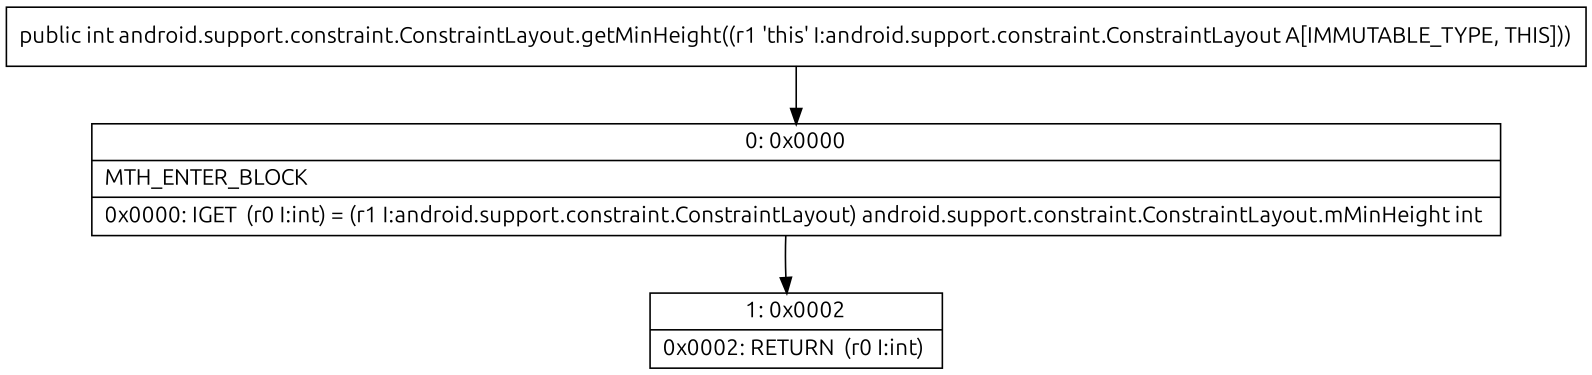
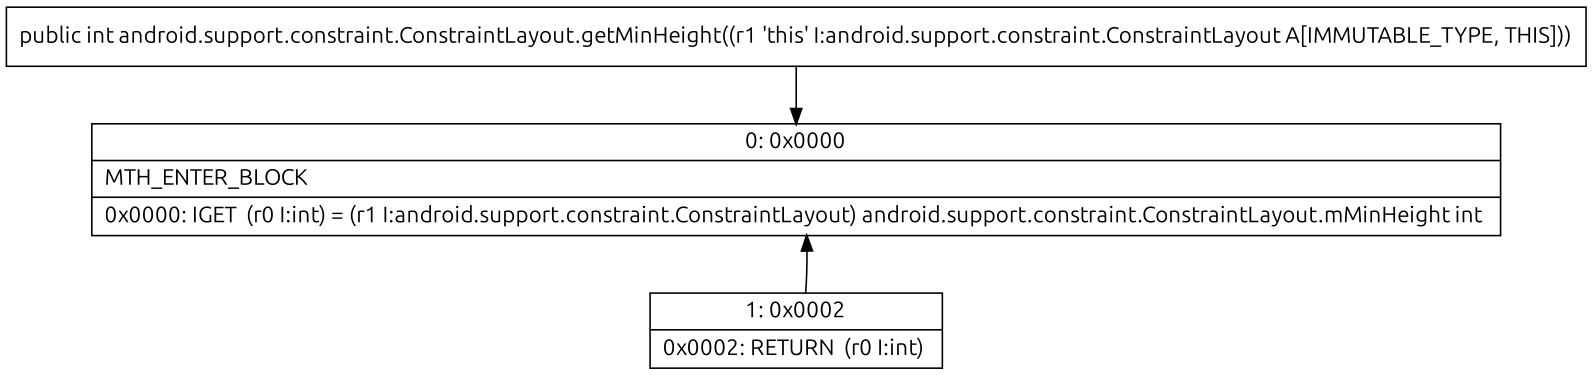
edge "0: 0x0000" -> "1: 0x0002": reversed
